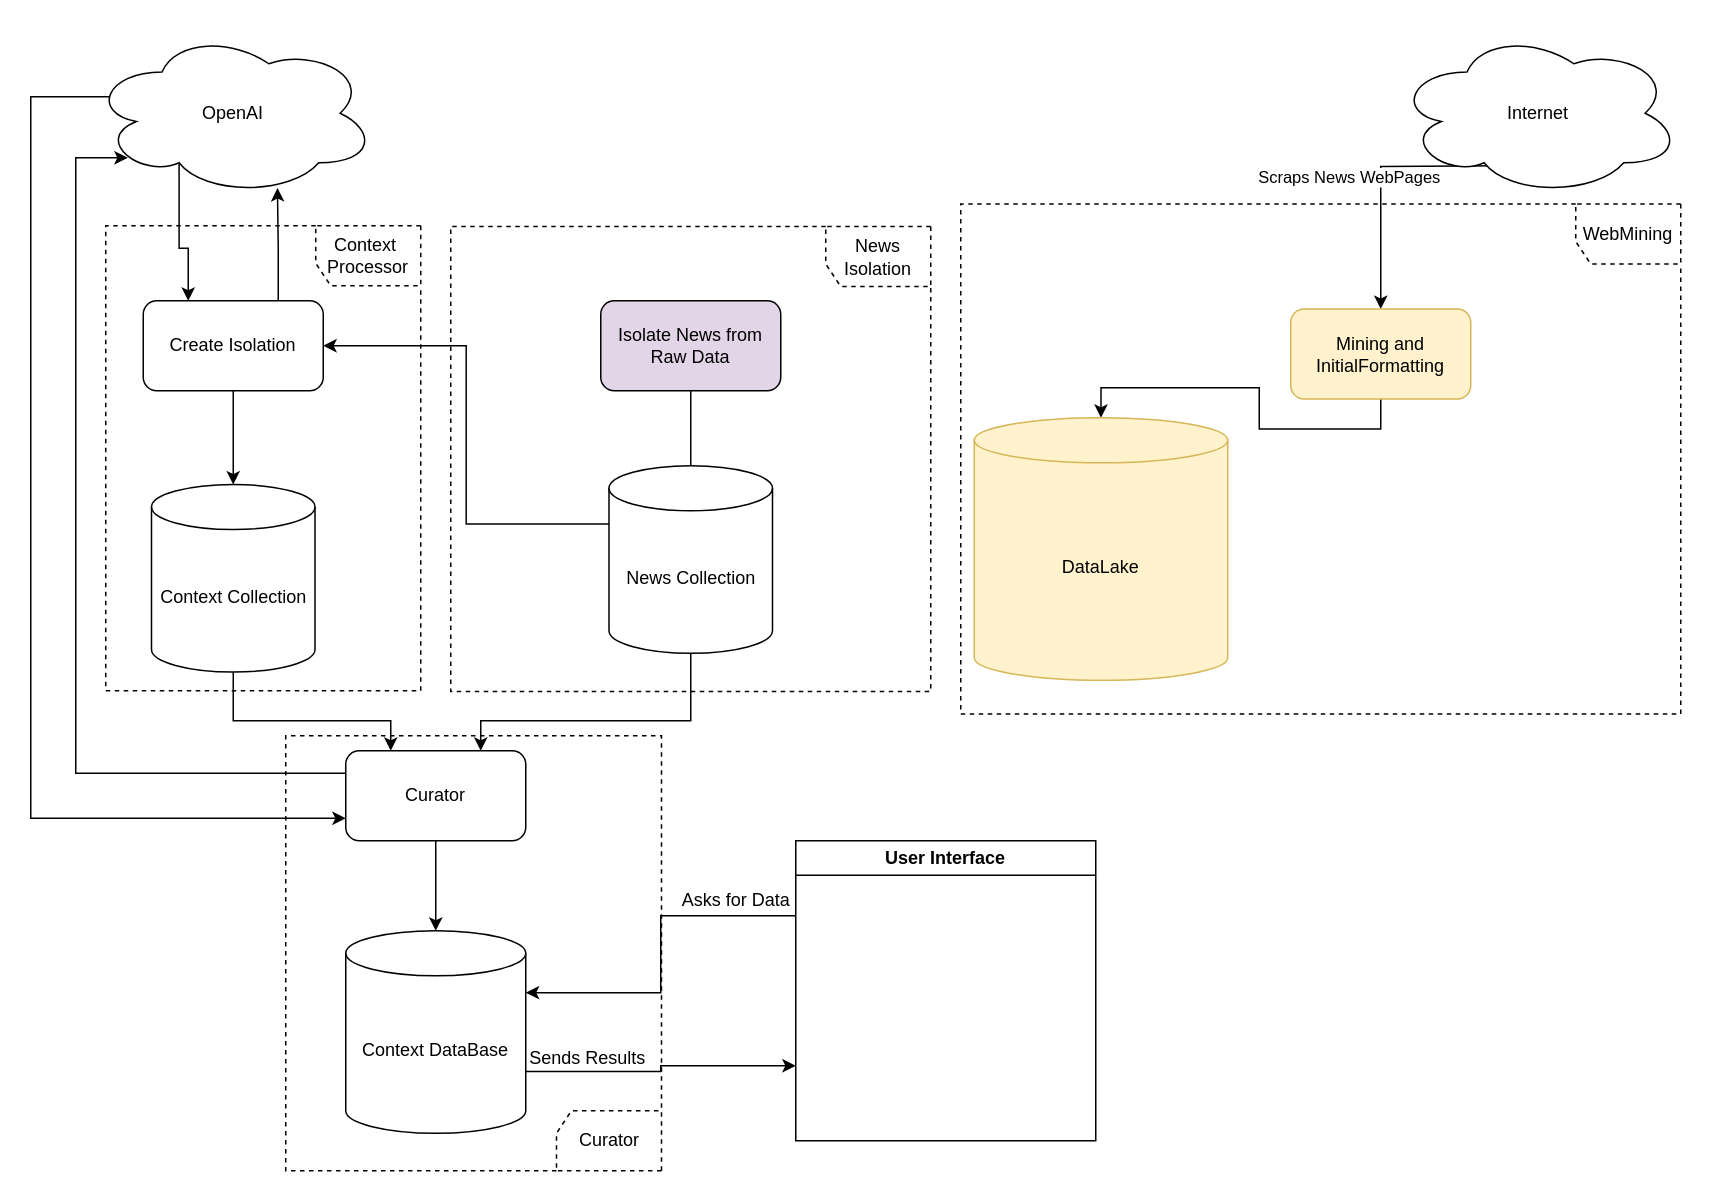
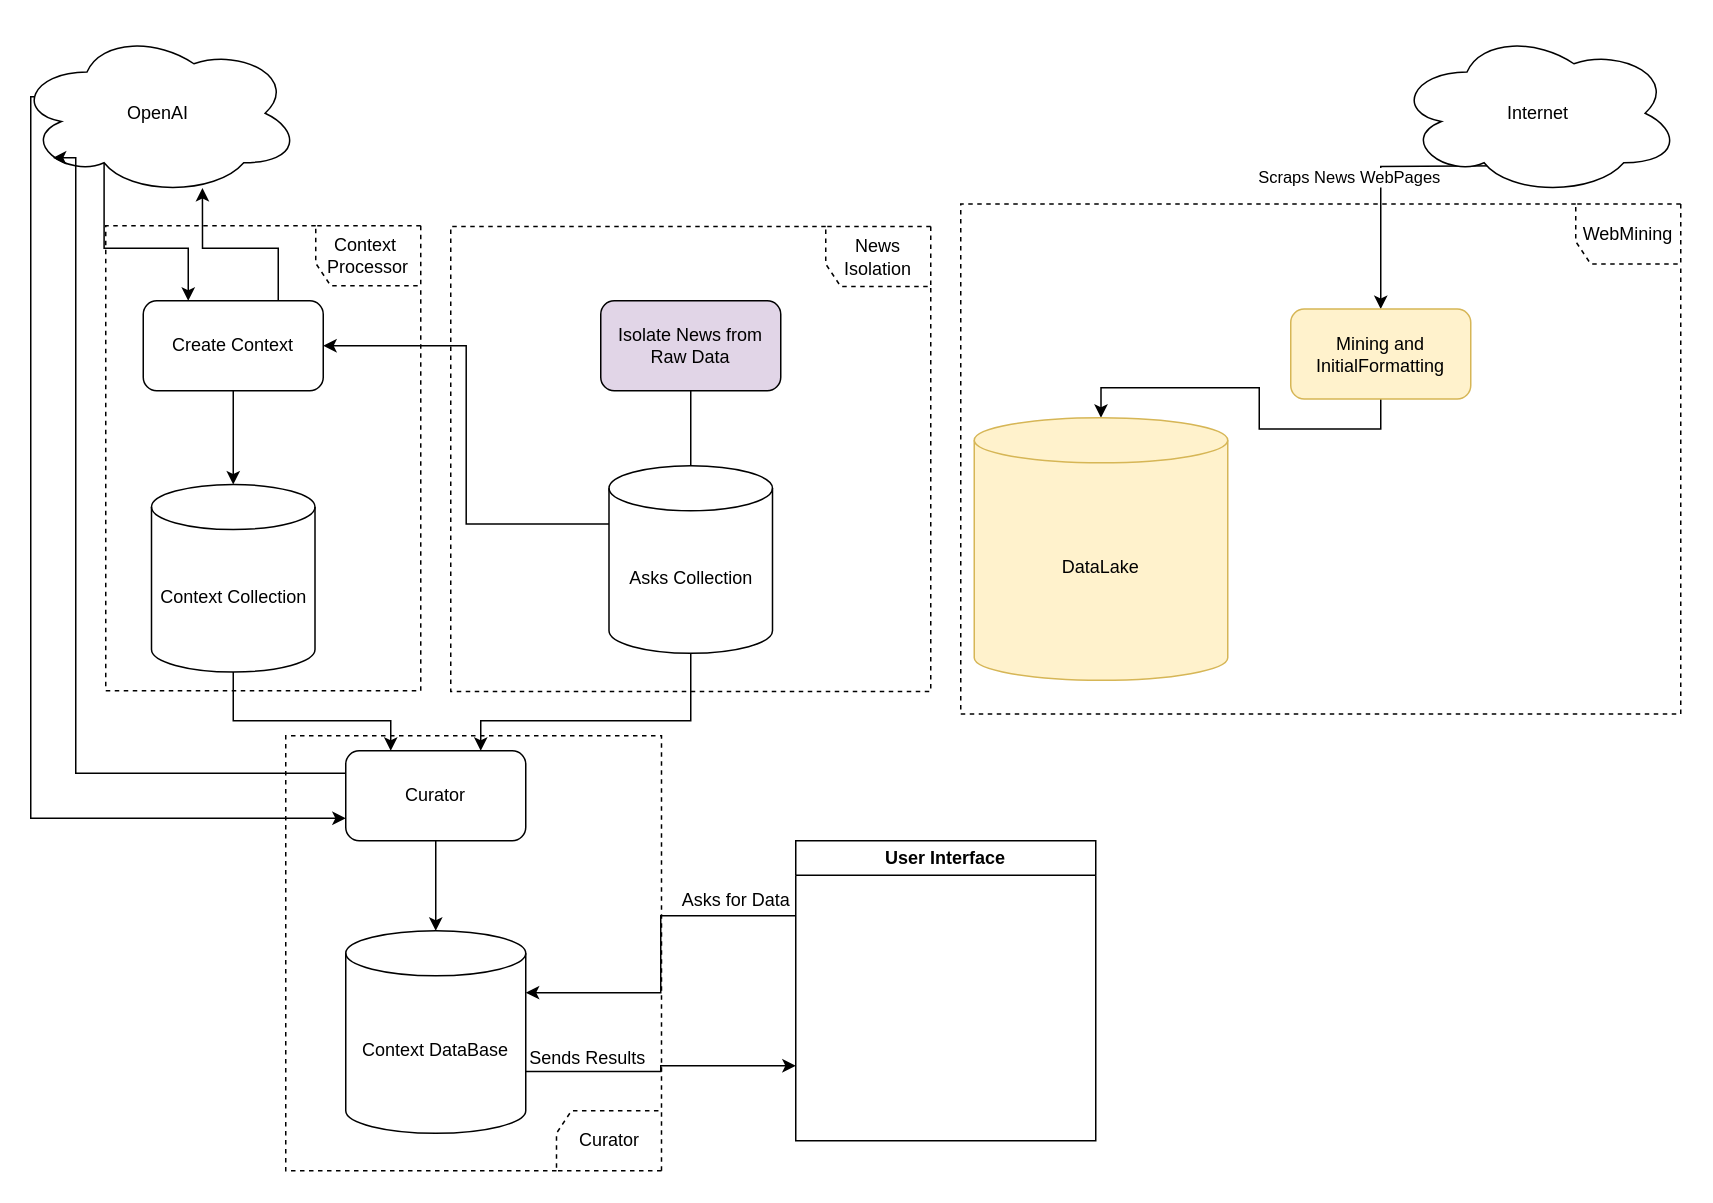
node "OpenAI": moved (233, 113) -> (158, 113)
node "Create Isolation": label "Create Isolation" -> "Create Context"
node "News Collection": label "News Collection" -> "Asks Collection"
